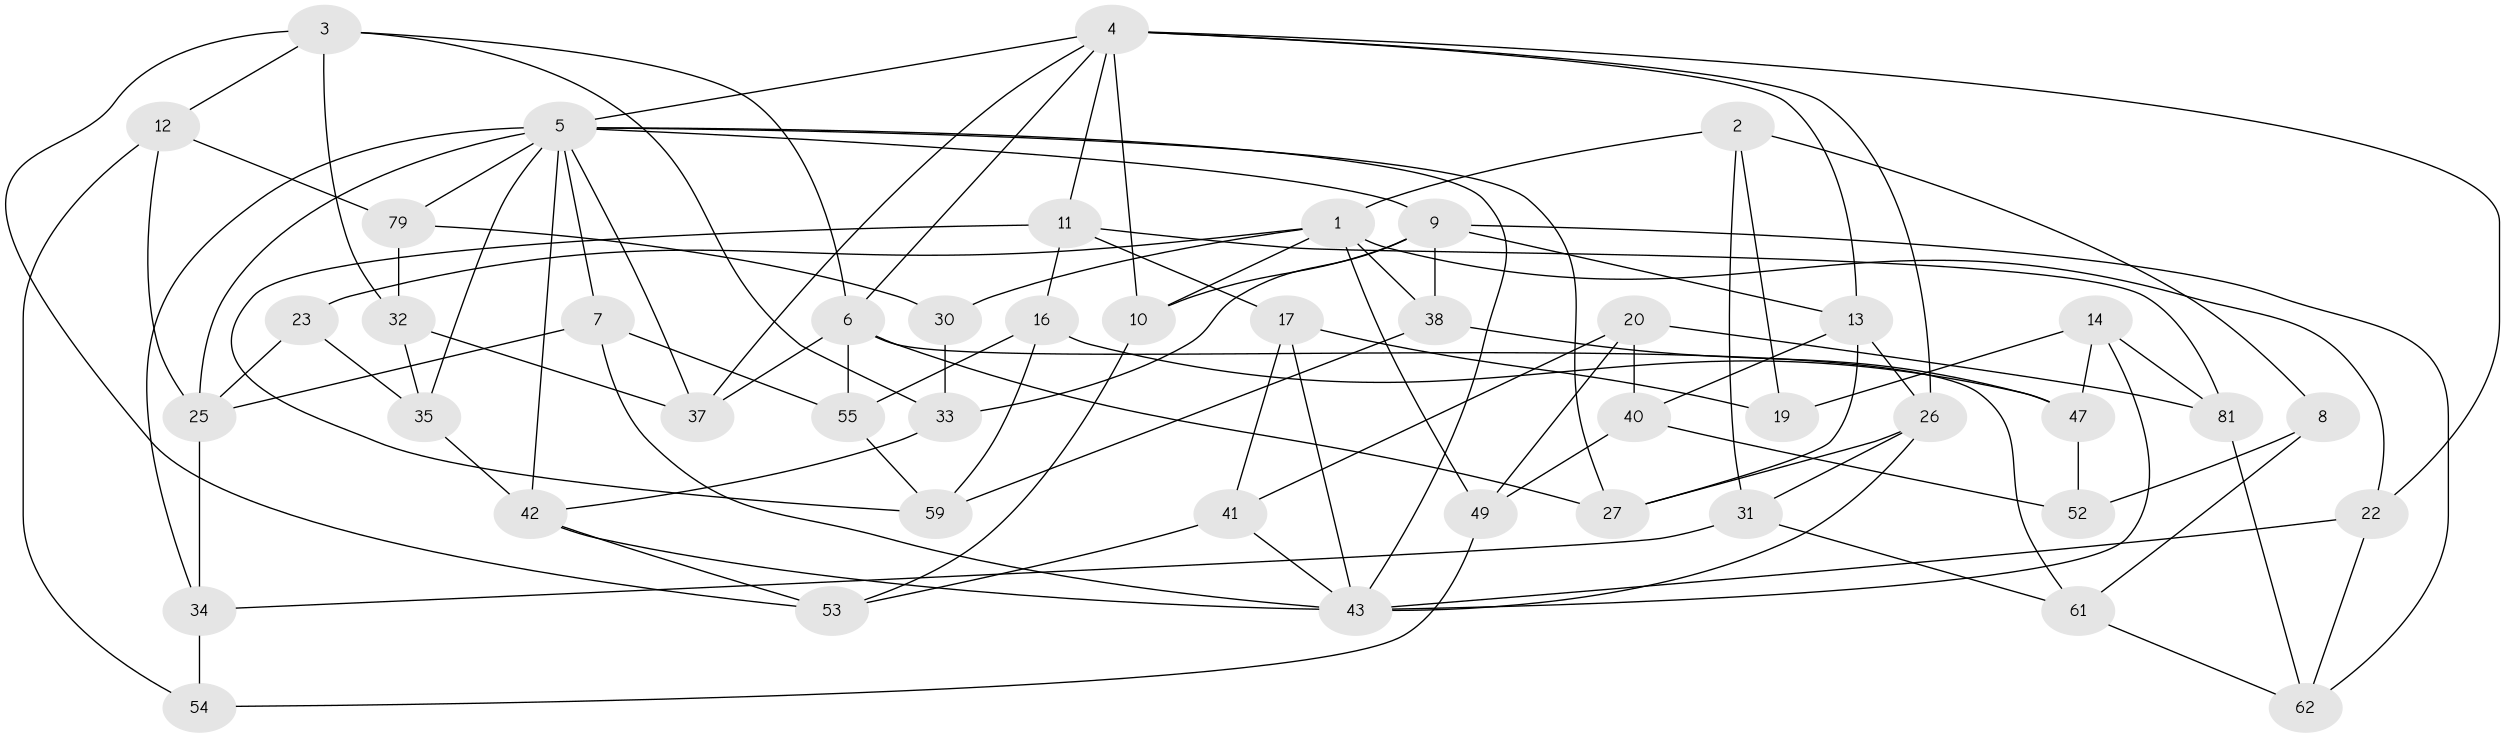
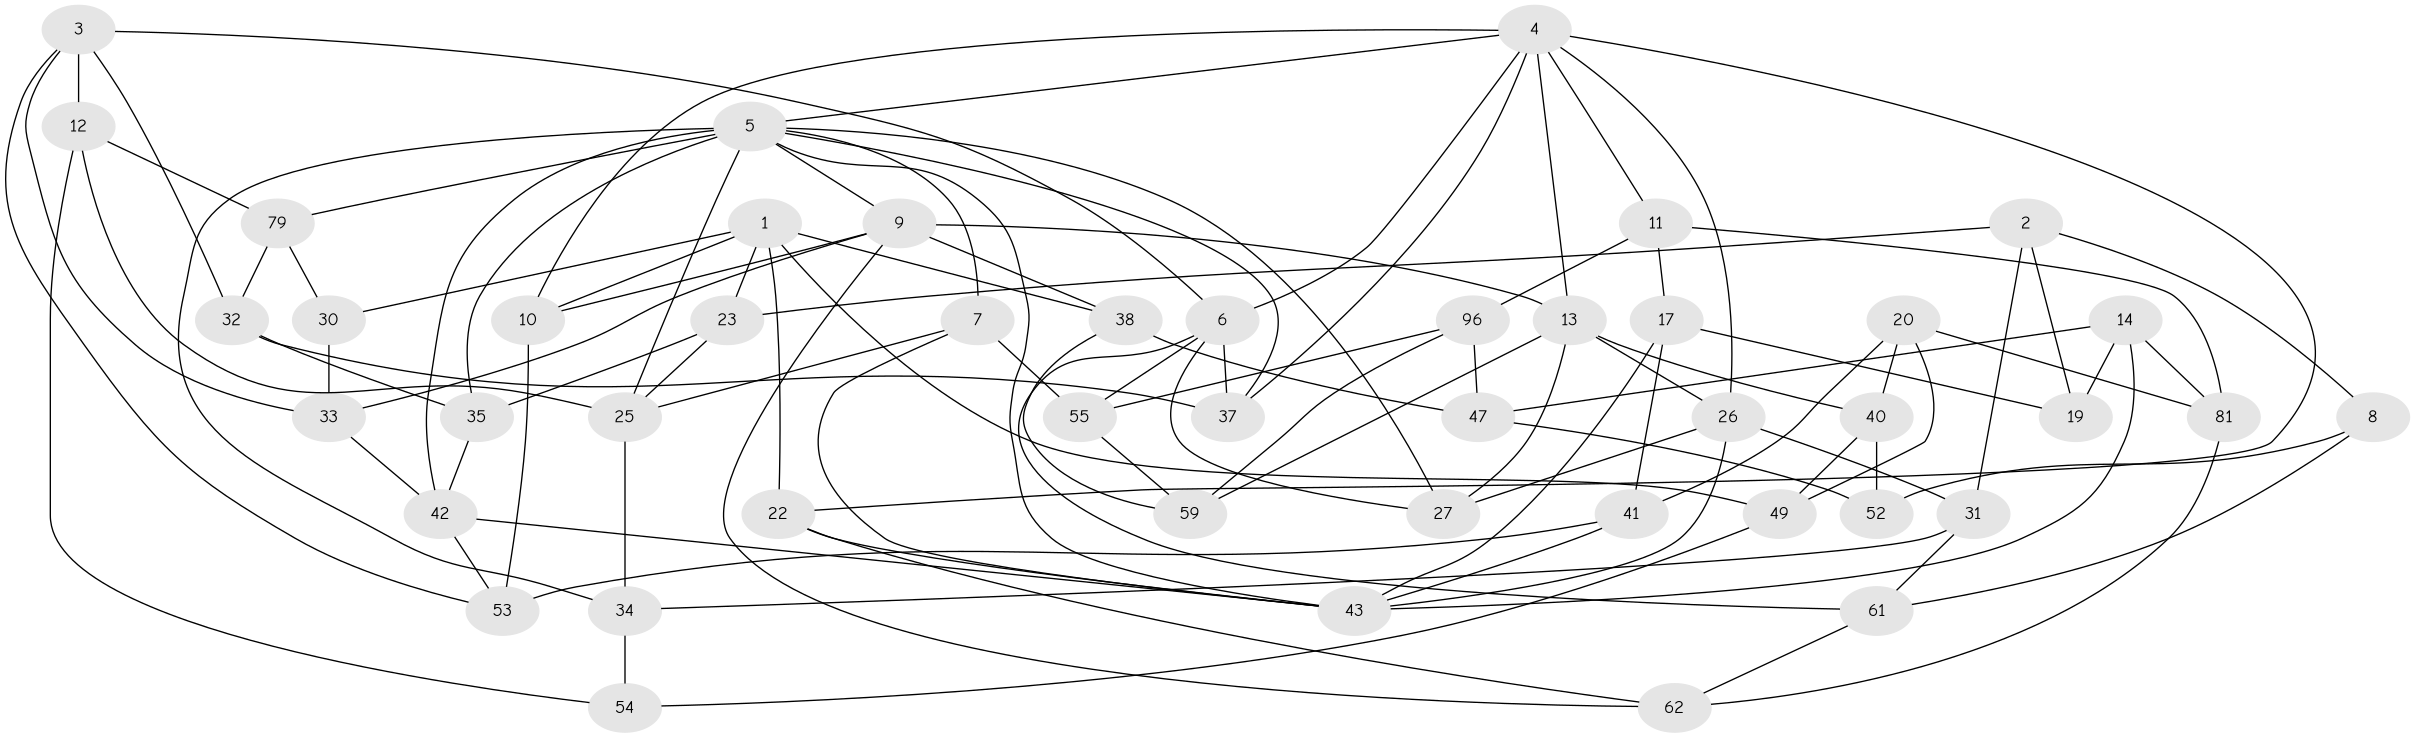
edge "2" -- "1": now "2" -- "23"
edge "11" -- "59": now "13" -- "59"
node "16": label "16" -> "96"
